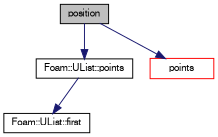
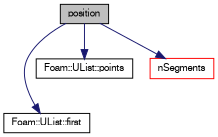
node "points": label "points" -> "nSegments"
edge "Foam::UList::points" -> "Foam::UList::first": now "position" -> "Foam::UList::first"
